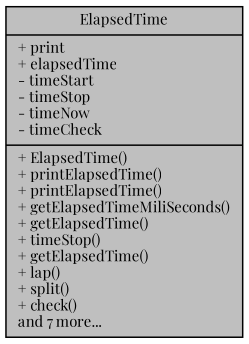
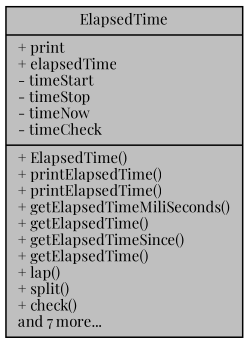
node "ElapsedTime": text "+ timeStop()" -> "+ getElapsedTimeSince()"
